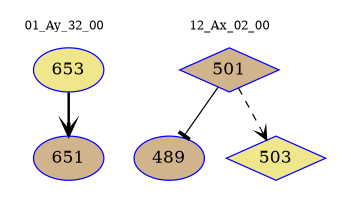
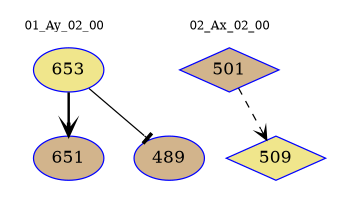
cluster "01_Ay_32_00": label "01_Ay_32_00" -> "01_Ay_02_00"
cluster "12_Ax_02_00": label "12_Ax_02_00" -> "02_Ax_02_00"
edge "501" -> "489": now "653" -> "489"
node "503": label "503" -> "509"
